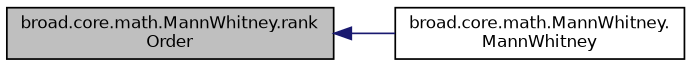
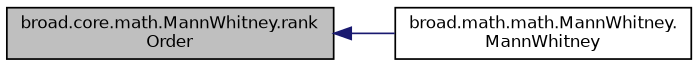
node "broad.core.math.MannWhitney. MannWhitney": label "broad.core.math.MannWhitney. MannWhitney" -> "broad.math.math.MannWhitney. MannWhitney"
